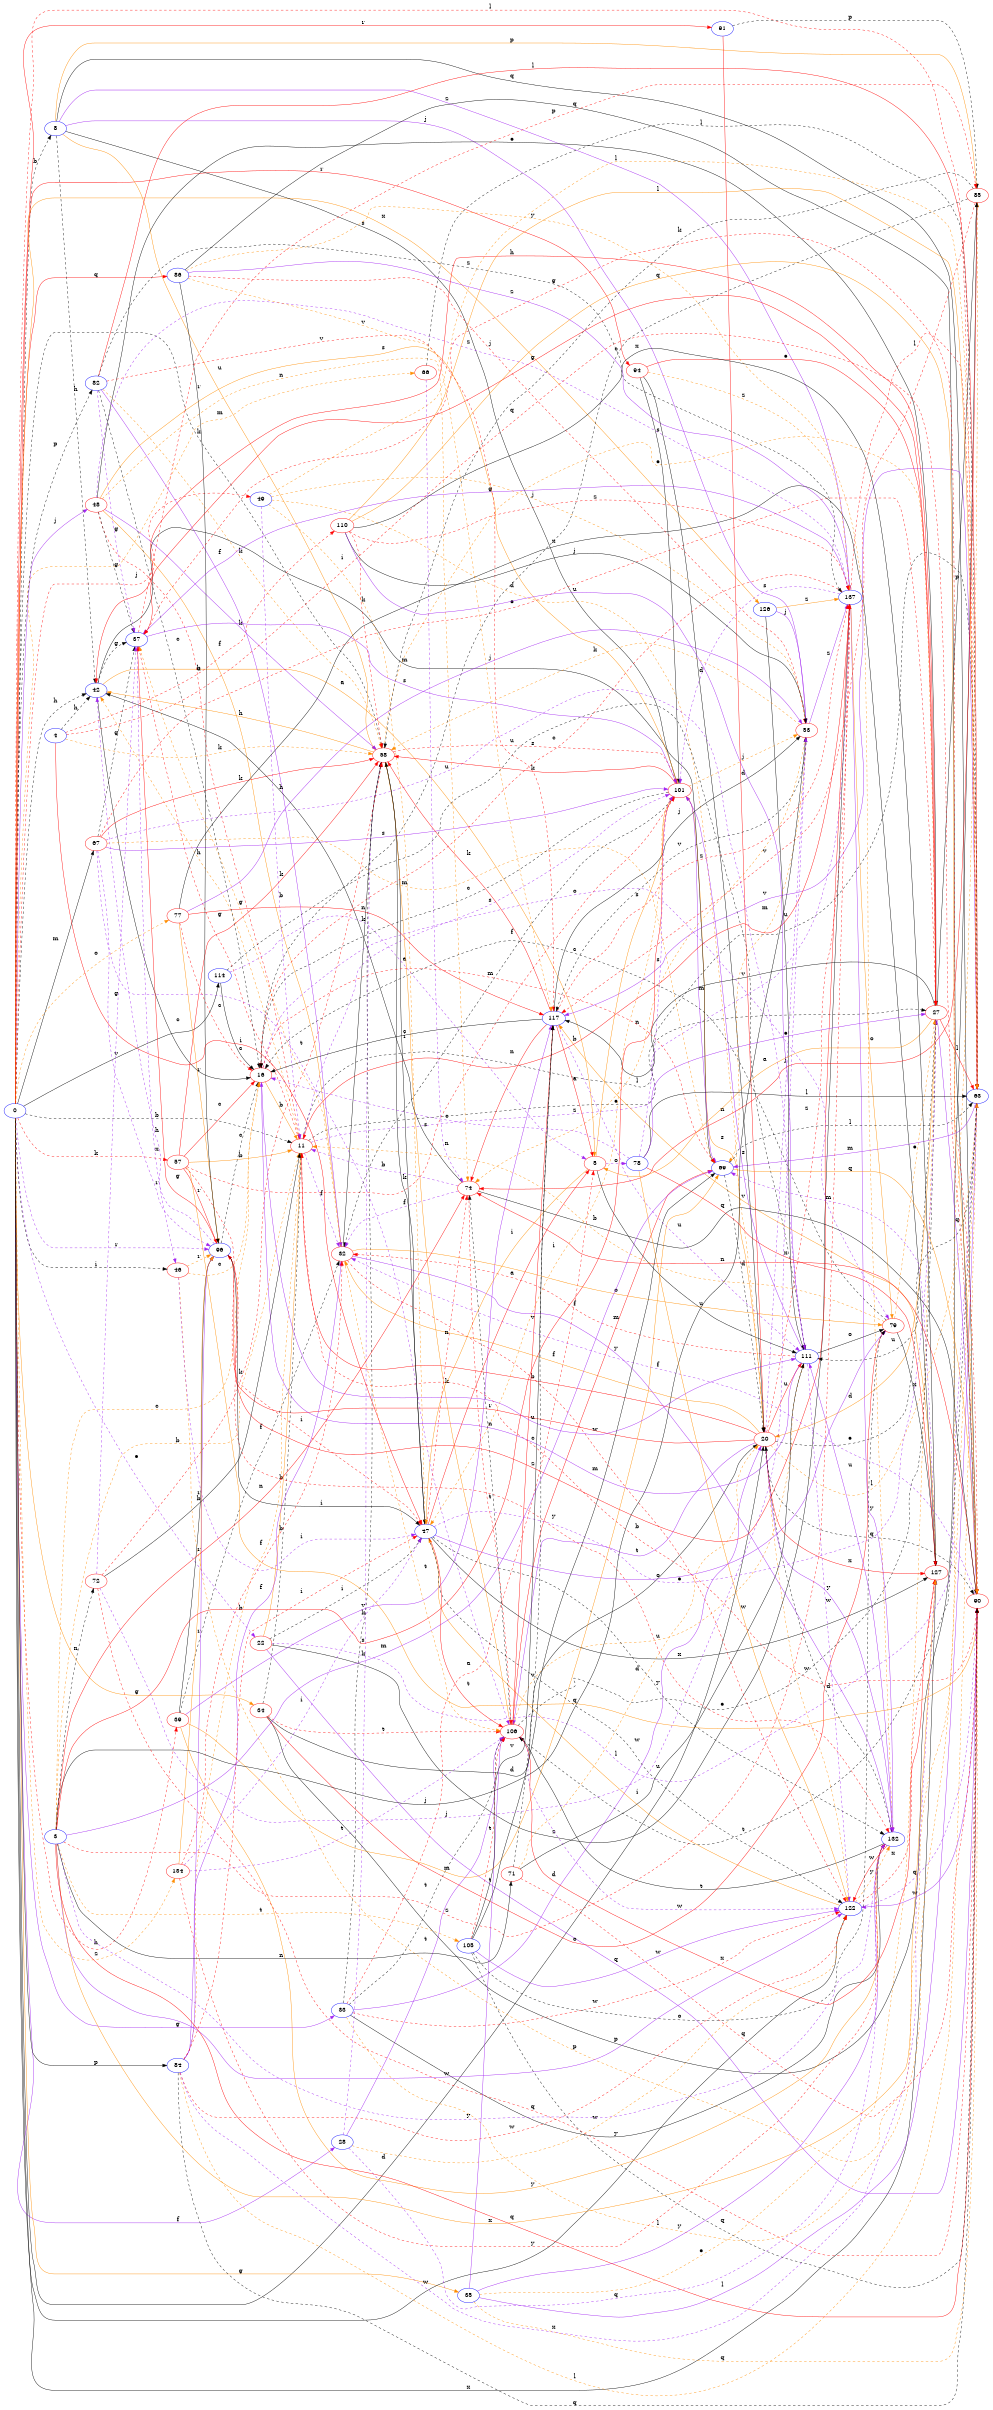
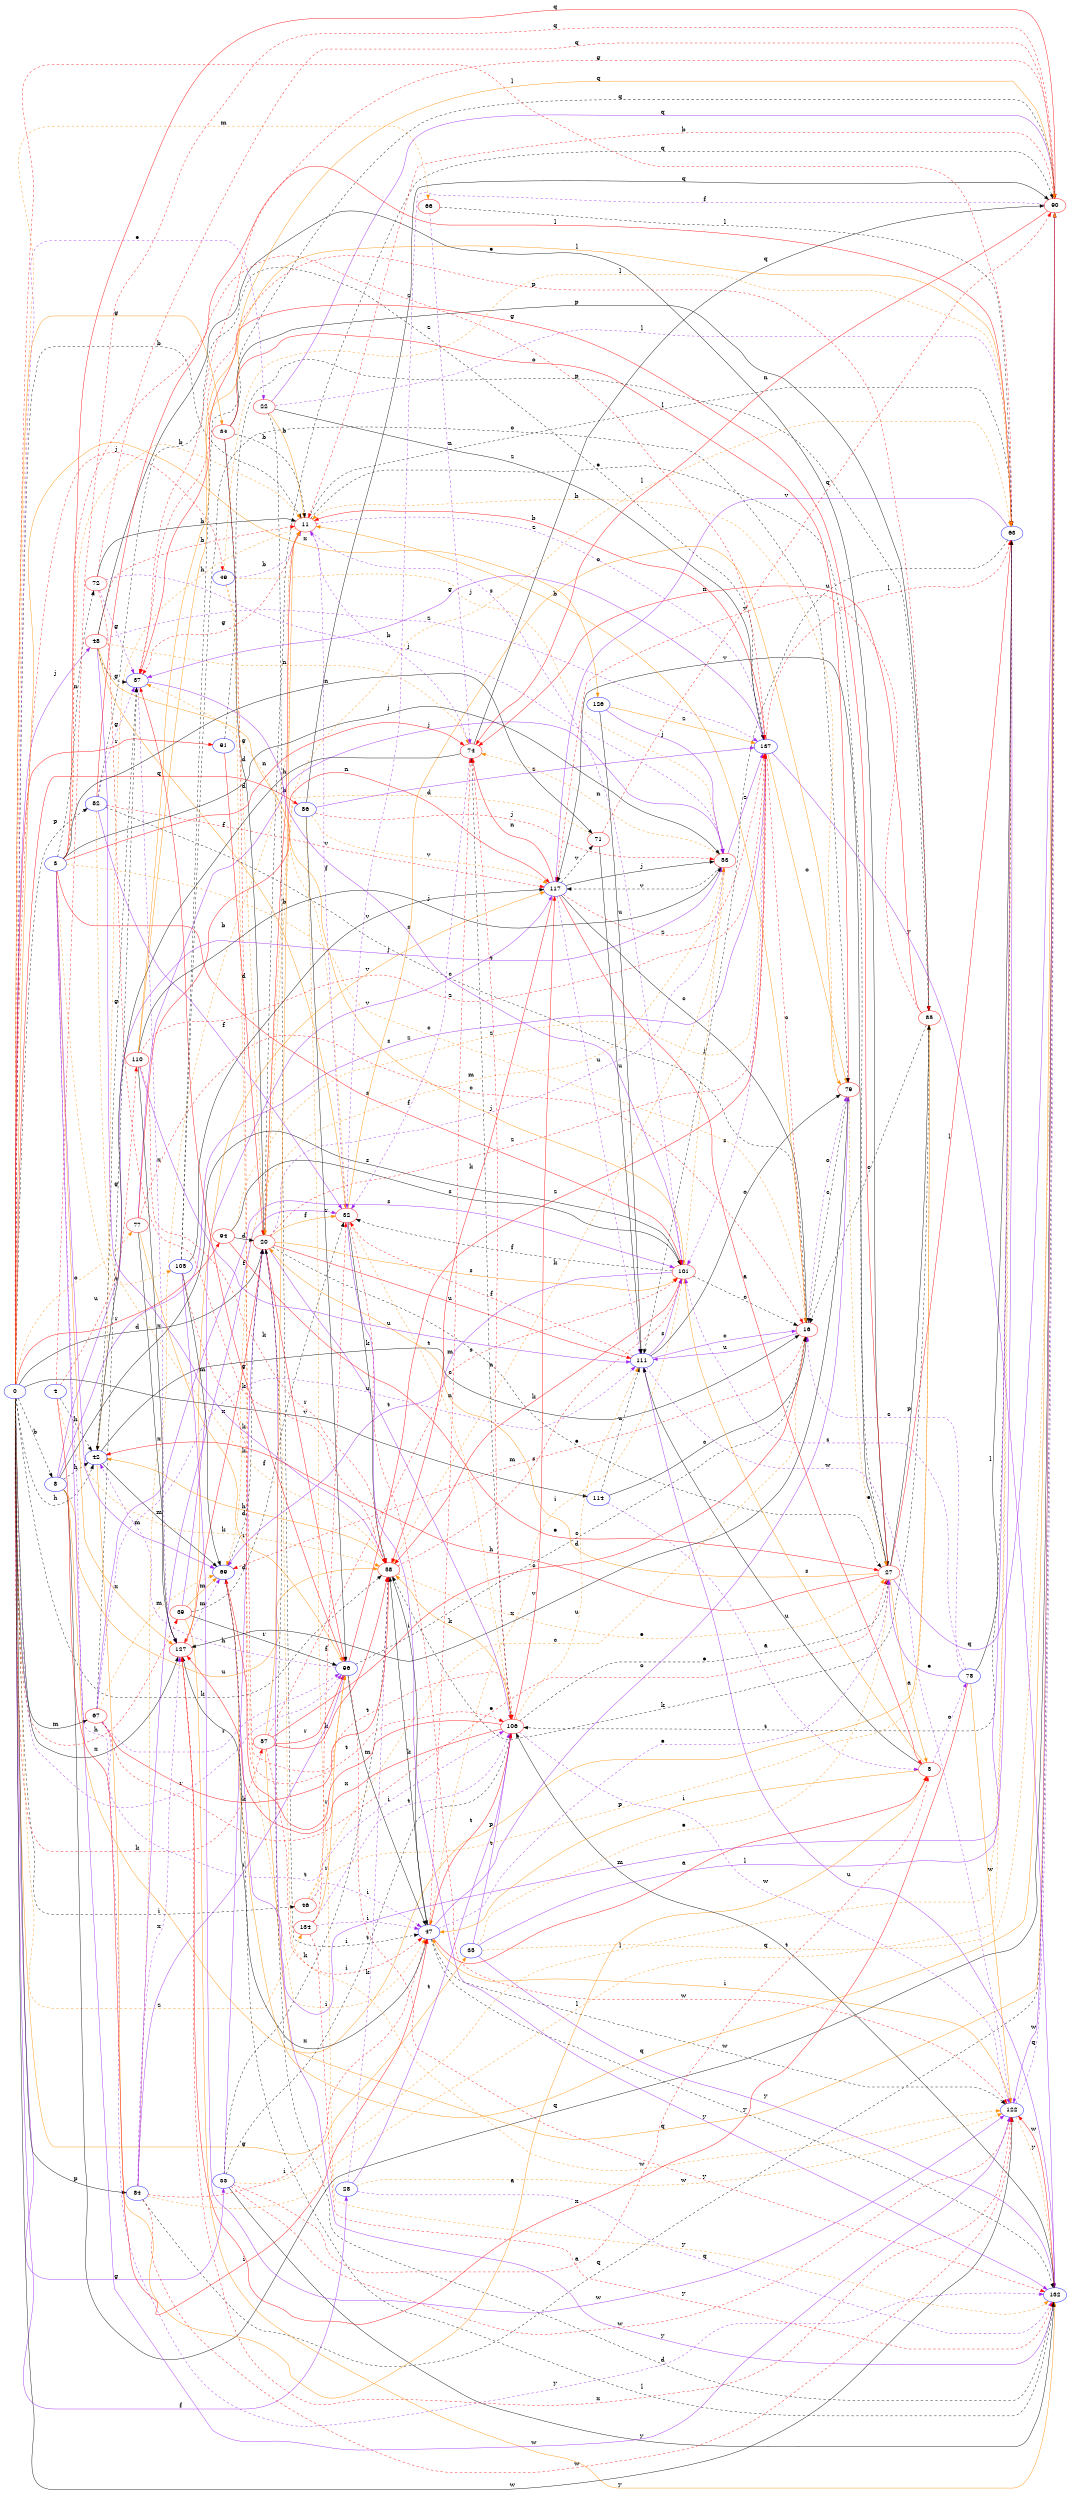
edge "37" -> "46": now "37" -> "127"
edge "69" -> "63": now "69" -> "132"
edge "71" -> "117": reversed
